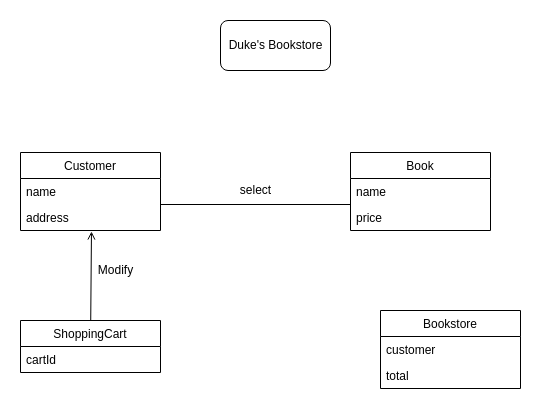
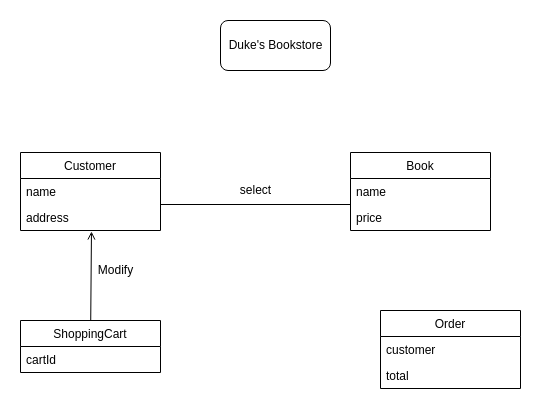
node "Bookstore": label "Bookstore" -> "Order"
